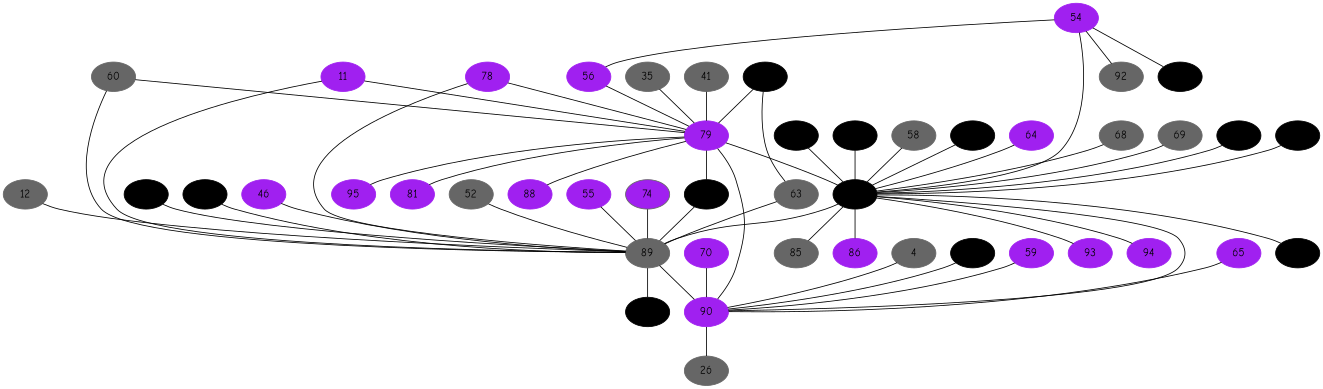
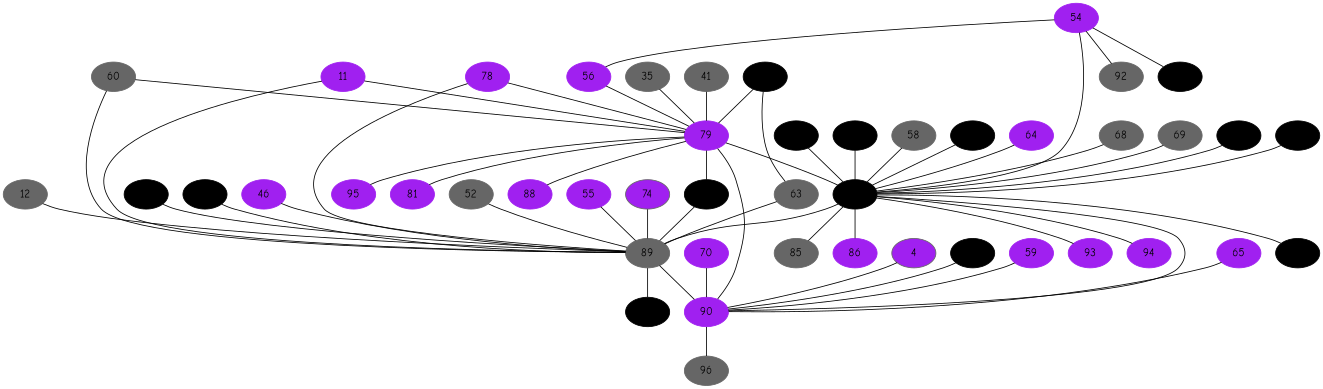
node "4": fillcolor gray40 -> purple
node "26": label "26" -> "96"
